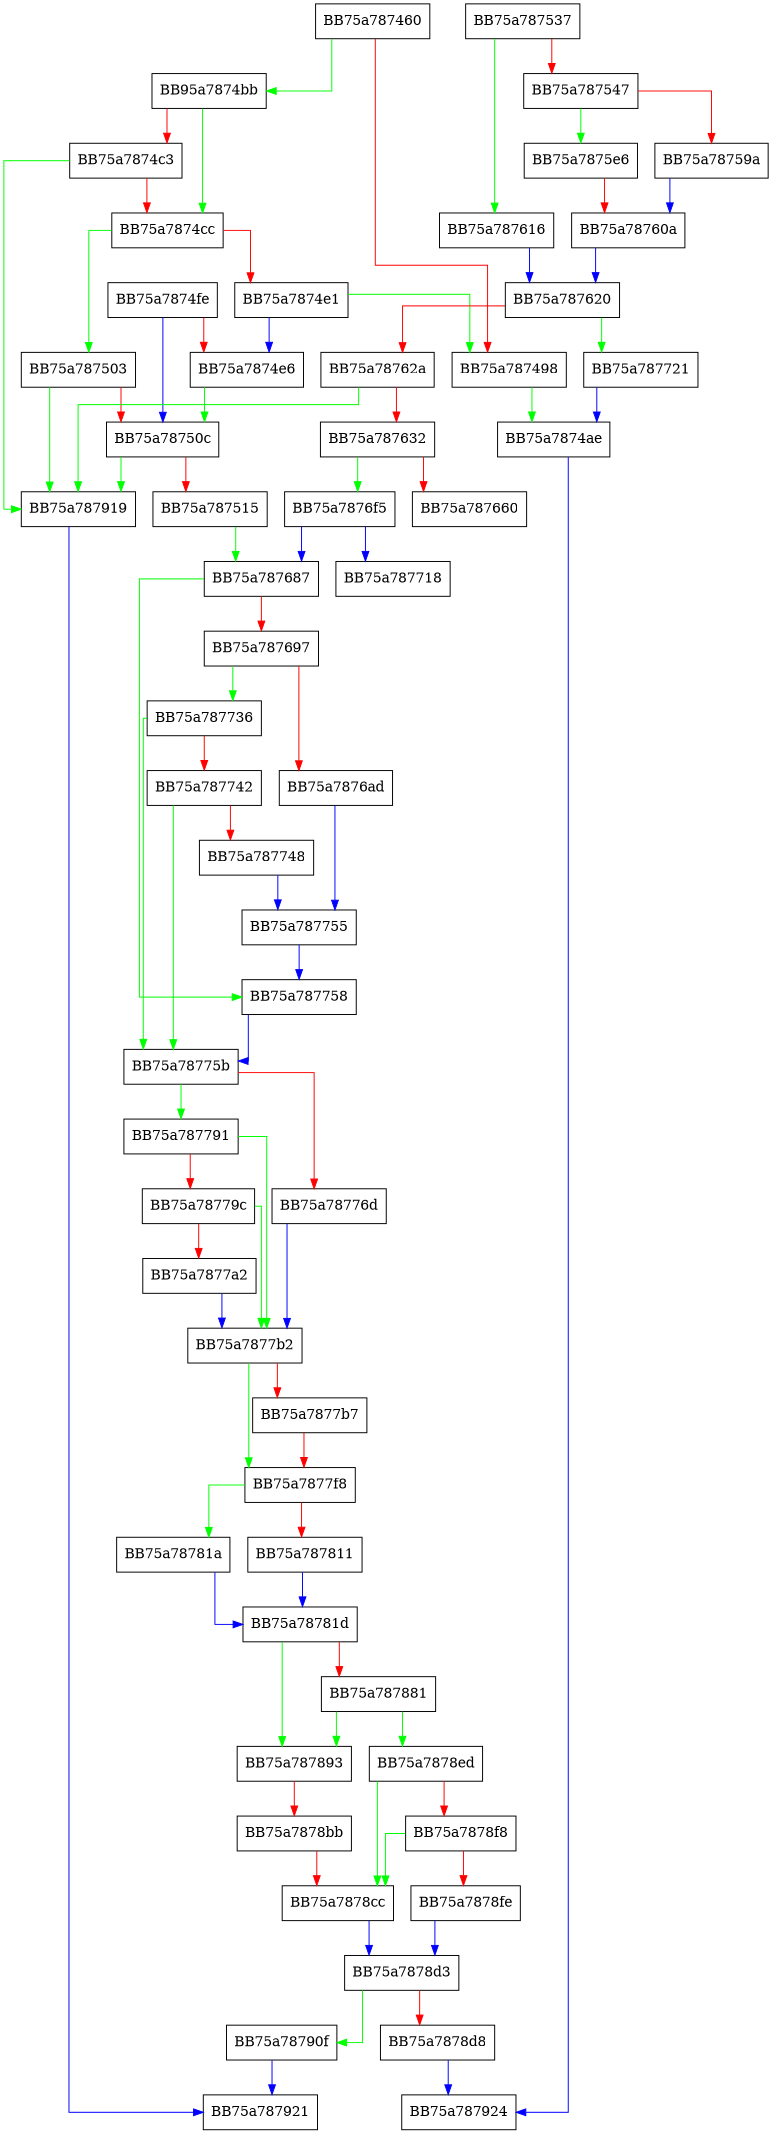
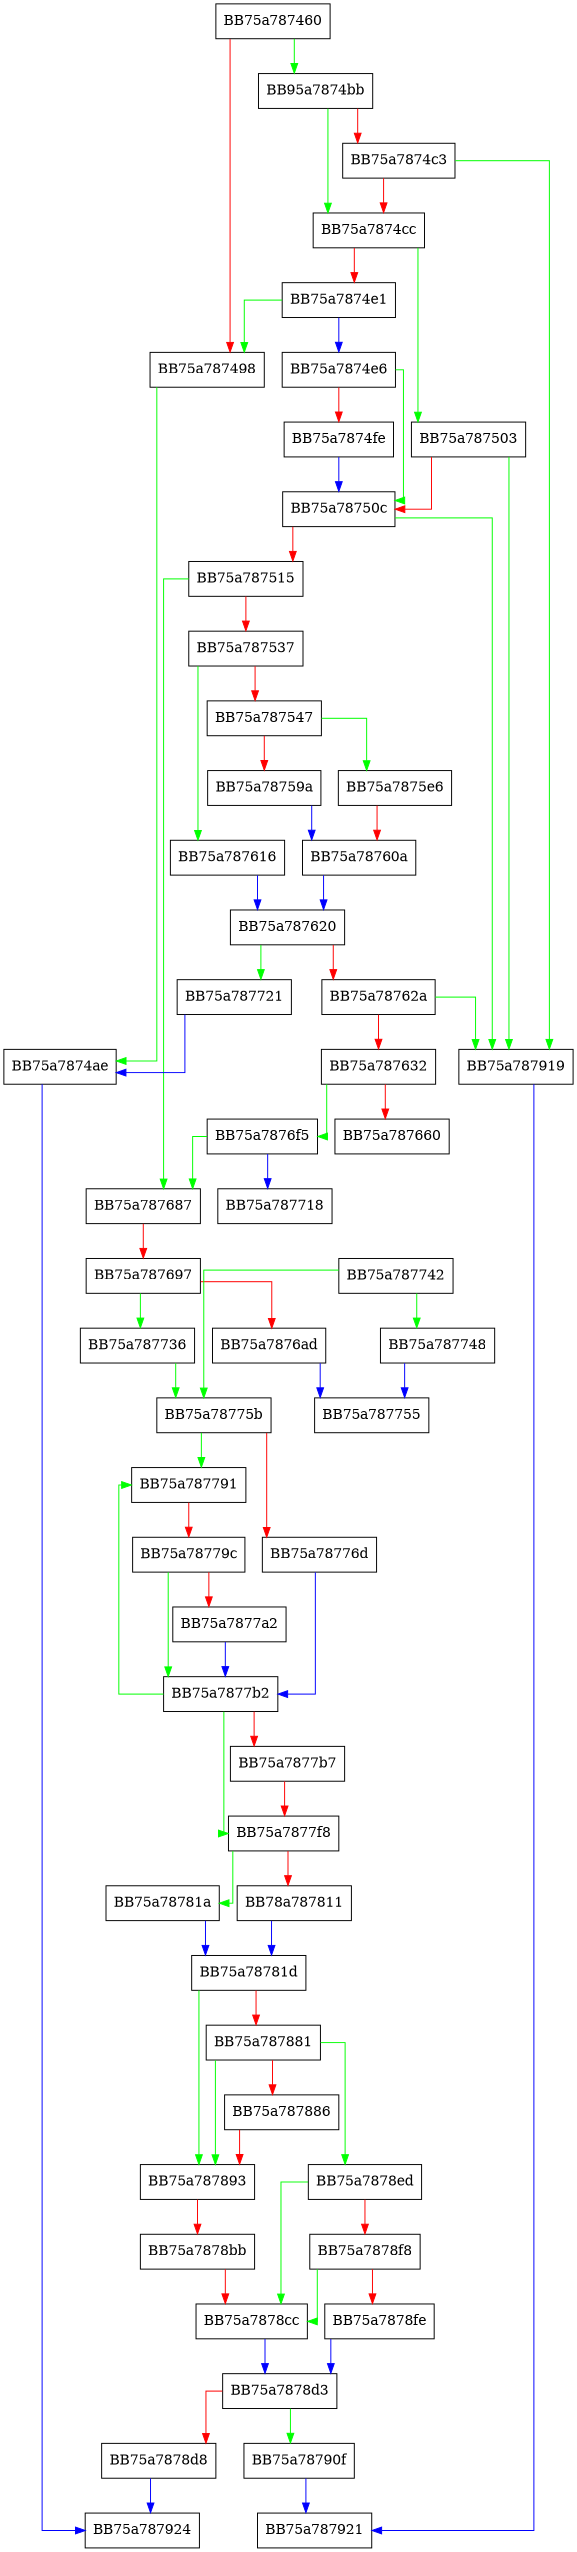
edge "BB75a7874fe" -> "BB75a7874e6": reversed
edge "BB75a7876f5" -> "BB75a787687": color blue -> green
edge "BB75a787515" -> "BB75a787537": added
edge "BB75a787736" -> "BB75a787742": removed
edge "BB75a787742" -> "BB75a787748": color red -> green
node "BB75a787758": removed
edge "BB75a787791" -> "BB75a7877b2": reversed
node "BB75a787811": label "BB75a787811" -> "BB78a787811"
node "BB75a787886": added
